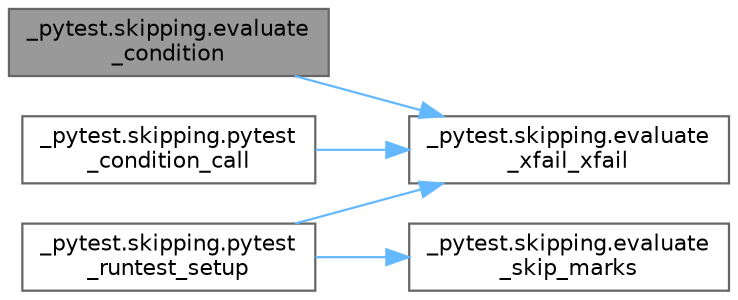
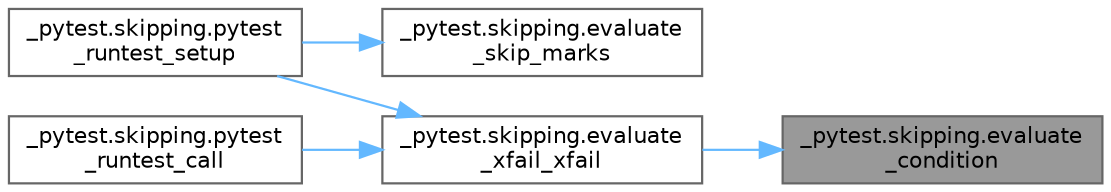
edge "_pytest.skipping.evaluate _condition" -> "_pytest.skipping.evaluate _xfail_xfail": reversed
node "_pytest.skipping.pytest _condition_call": label "_pytest.skipping.pytest _condition_call" -> "_pytest.skipping.pytest _runtest_call"
